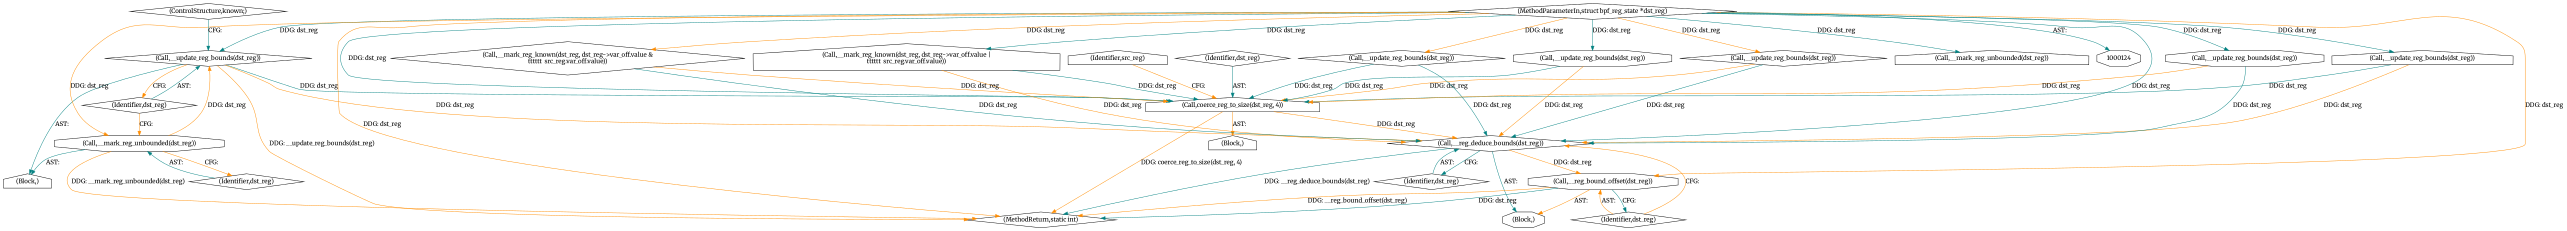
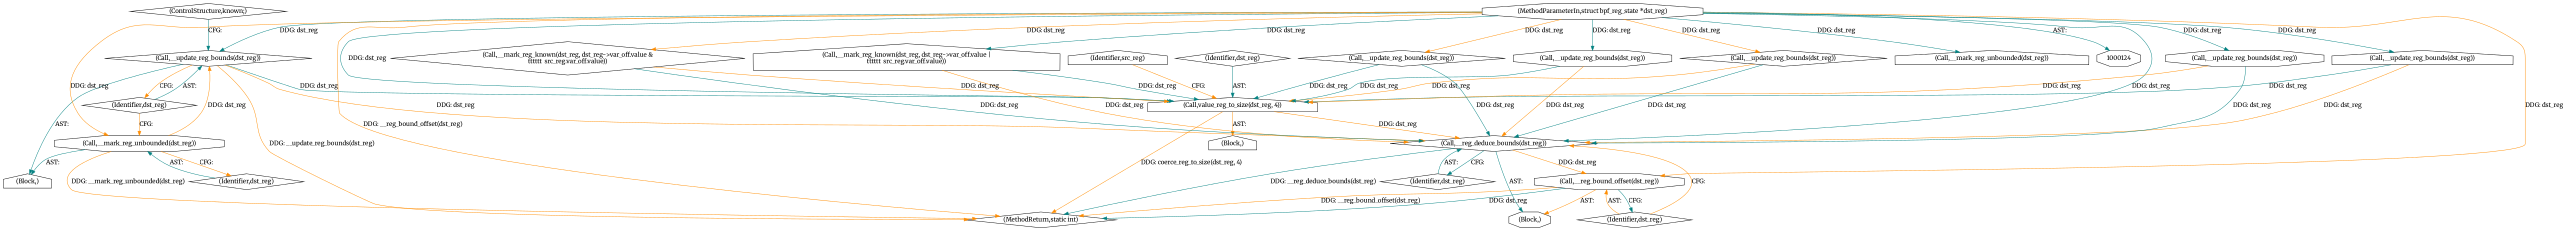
node "(MethodParameterIn,struct bpf_reg_state *dst_reg)": shape diamond -> octagon
node "(Call,coerce_reg_to_size(dst_reg, 4))": label "(Call,coerce_reg_to_size(dst_reg, 4))" -> "(Call,value_reg_to_size(dst_reg, 4))"
edge "(MethodParameterIn,struct bpf_reg_state *dst_reg)" -> "(MethodReturn,static int)": label "DDG: dst_reg" -> "DDG: __reg_bound_offset(dst_reg)"
